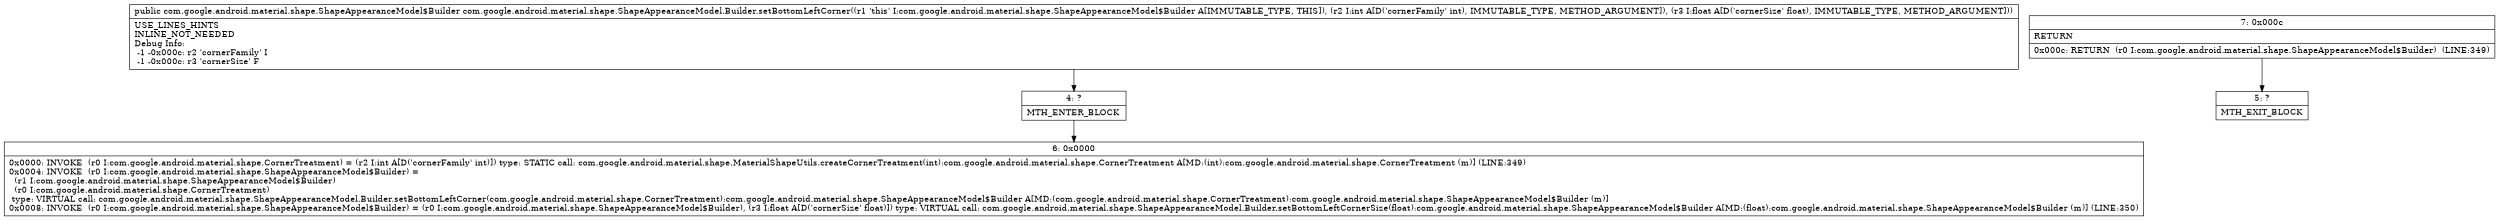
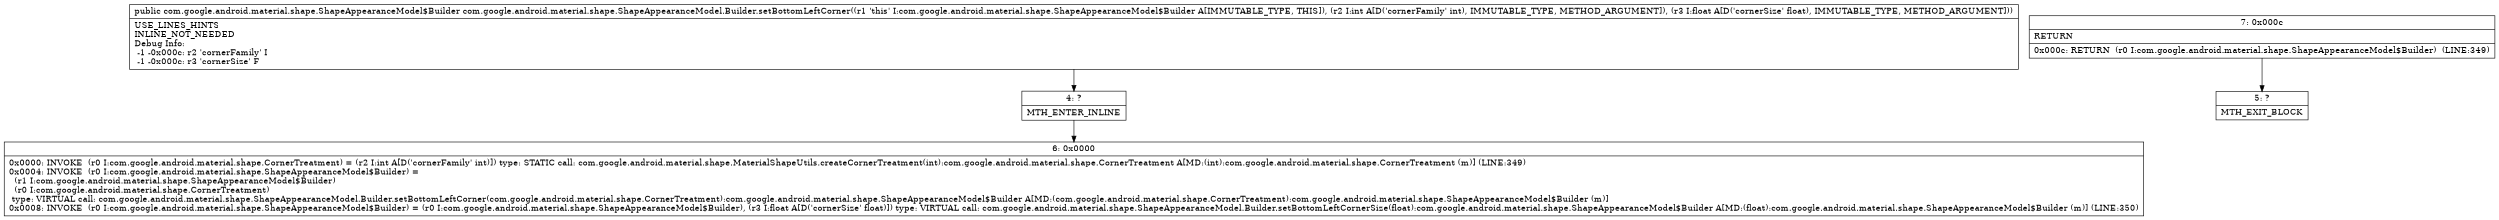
node "4: ?": text "MTH_ENTER_BLOCK" -> "MTH_ENTER_INLINE"
